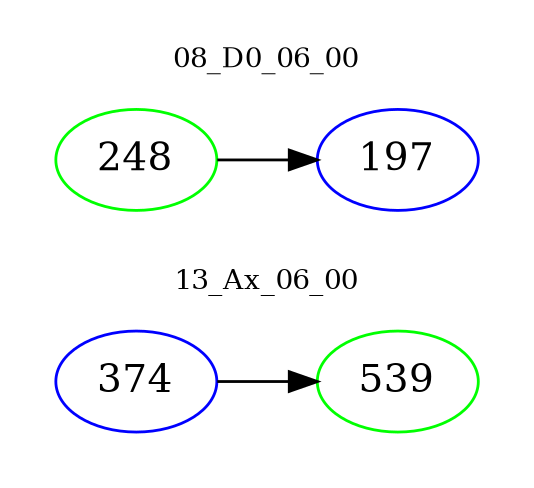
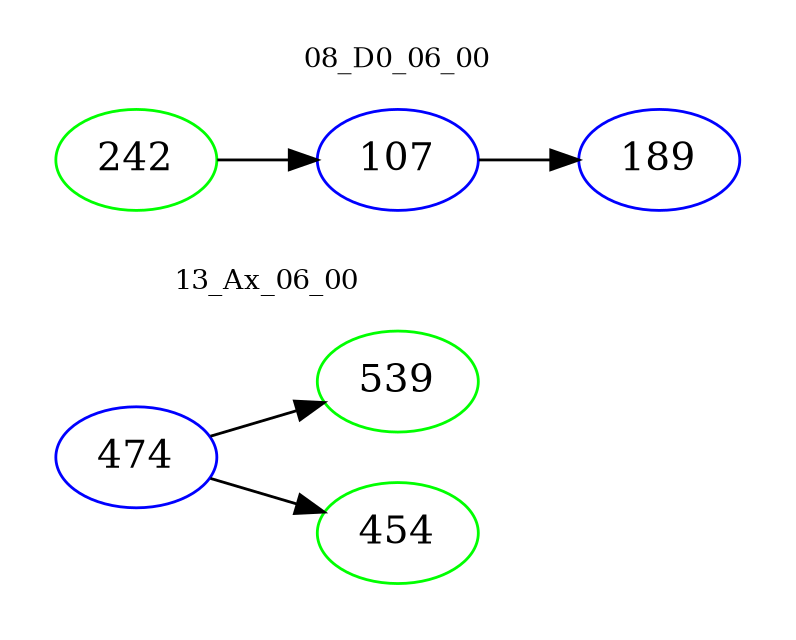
node "248": label "248" -> "242"
node "197": label "197" -> "107"
node "189": added
node "374": label "374" -> "474"
node "454": added
